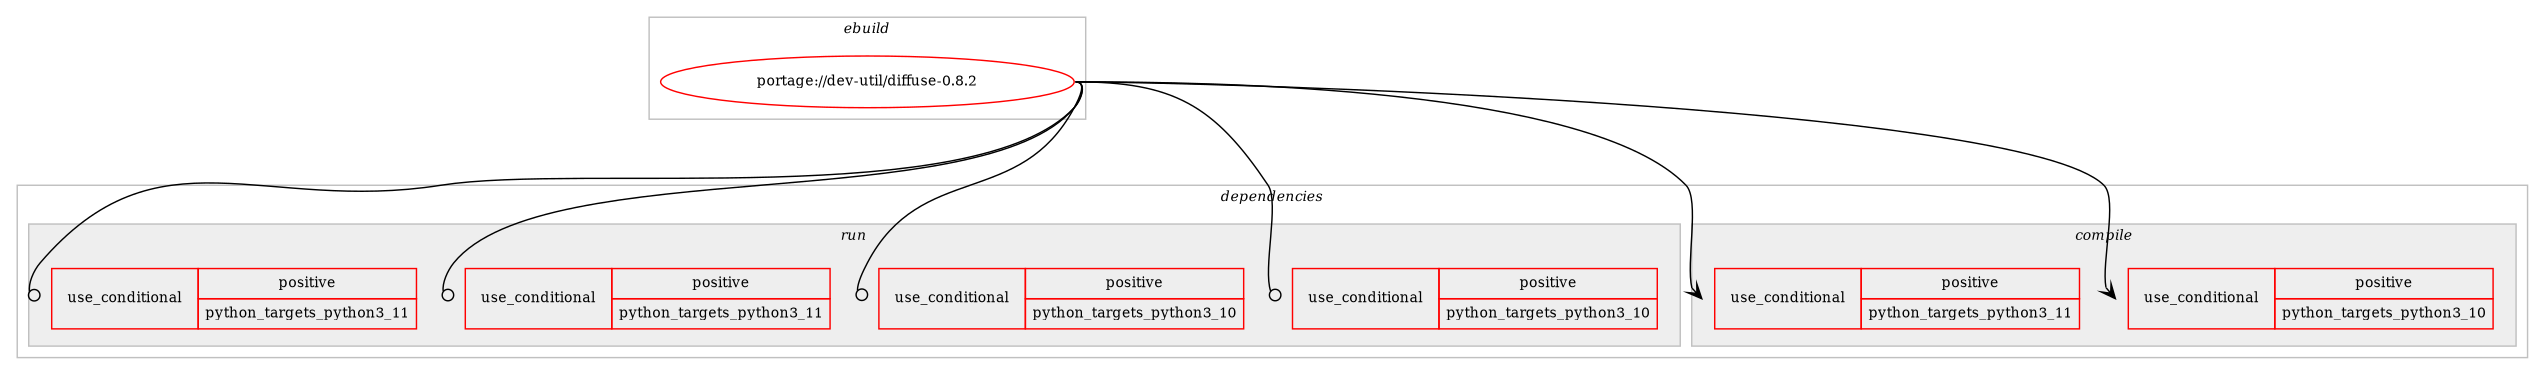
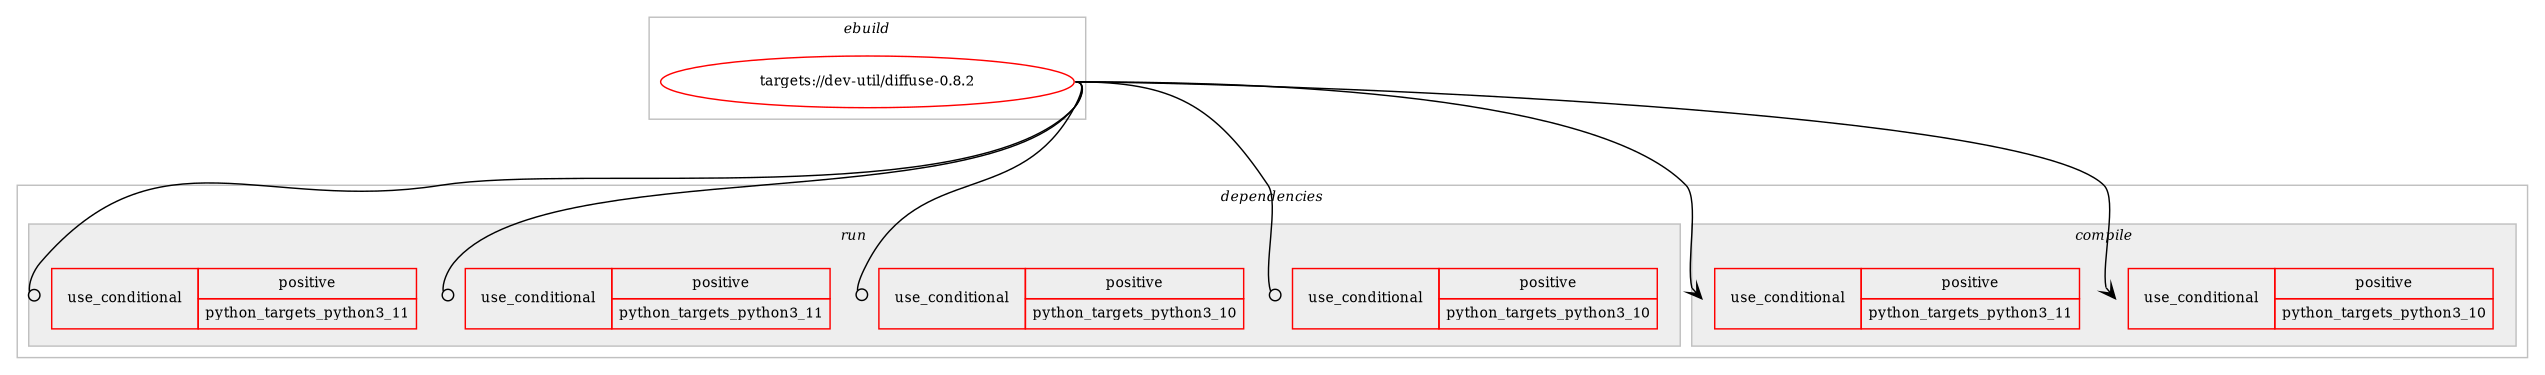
node "portage://dev-util/diffuse-0.8.2": label "portage://dev-util/diffuse-0.8.2" -> "targets://dev-util/diffuse-0.8.2"
